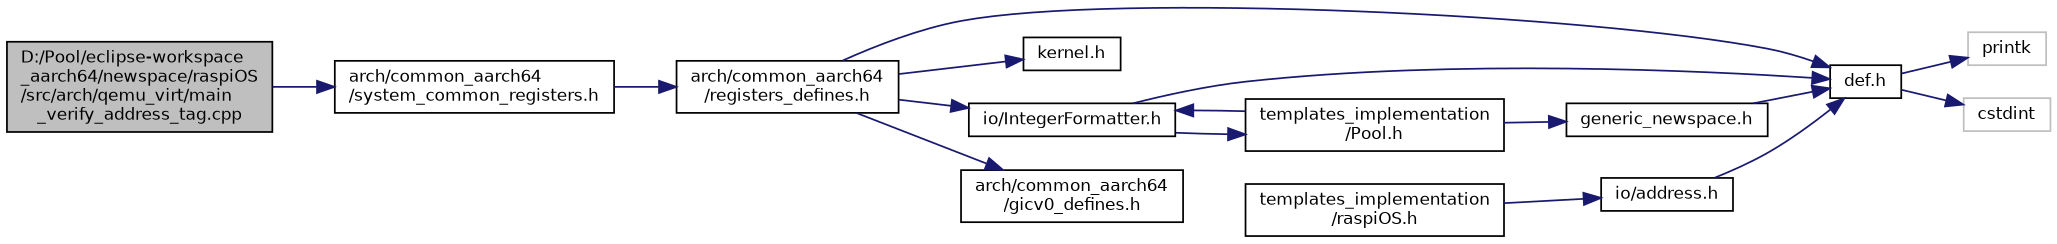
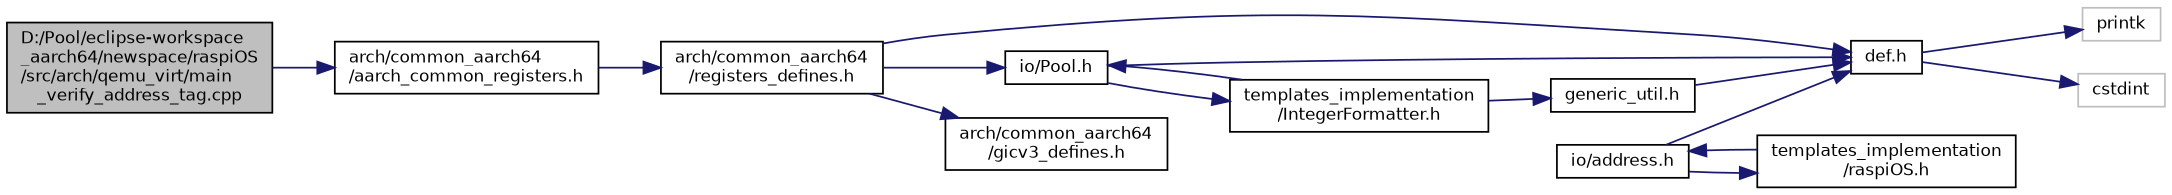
node "kernel.h": removed
node "arch/common_aarch64 /system_common_registers.h": label "arch/common_aarch64 /system_common_registers.h" -> "arch/common_aarch64 /aarch_common_registers.h"
node "io/IntegerFormatter.h": label "io/IntegerFormatter.h" -> "io/Pool.h"
node "generic_newspace.h": label "generic_newspace.h" -> "generic_util.h"
node "templates_implementation /Pool.h": label "templates_implementation /Pool.h" -> "templates_implementation /IntegerFormatter.h"
edge "io/address.h" -> "templates_implementation /raspiOS.h": added
node "arch/common_aarch64 /gicv0_defines.h": label "arch/common_aarch64 /gicv0_defines.h" -> "arch/common_aarch64 /gicv3_defines.h"
